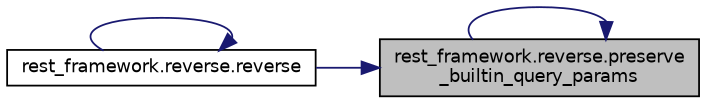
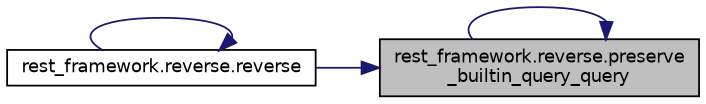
node "rest_framework.reverse.preserve _builtin_query_params": label "rest_framework.reverse.preserve _builtin_query_params" -> "rest_framework.reverse.preserve _builtin_query_query"
